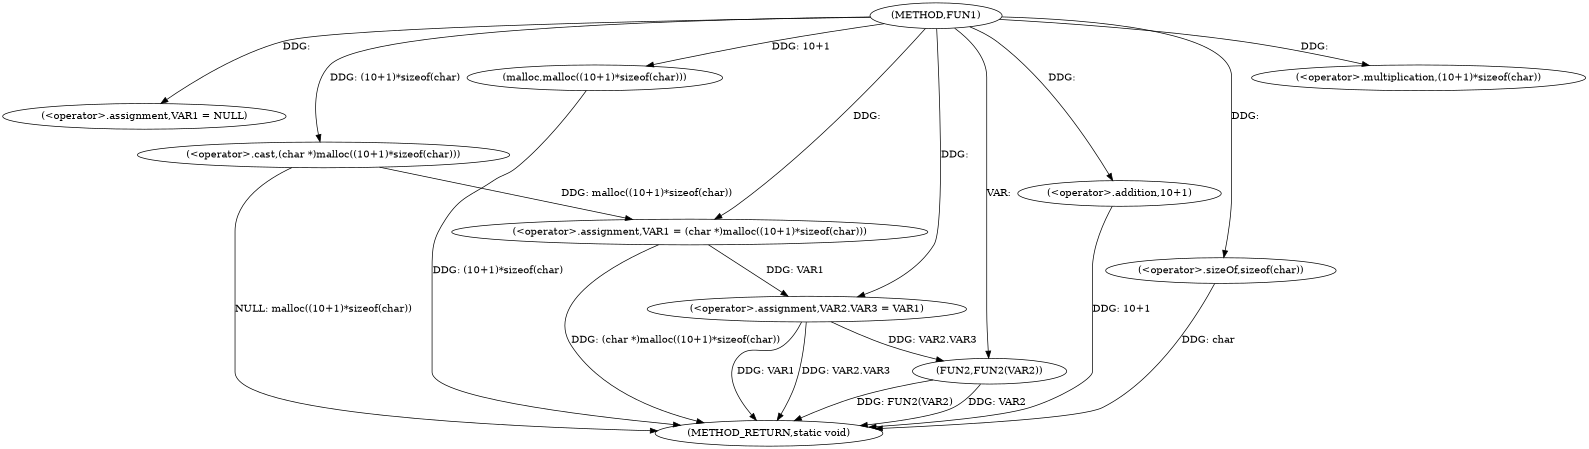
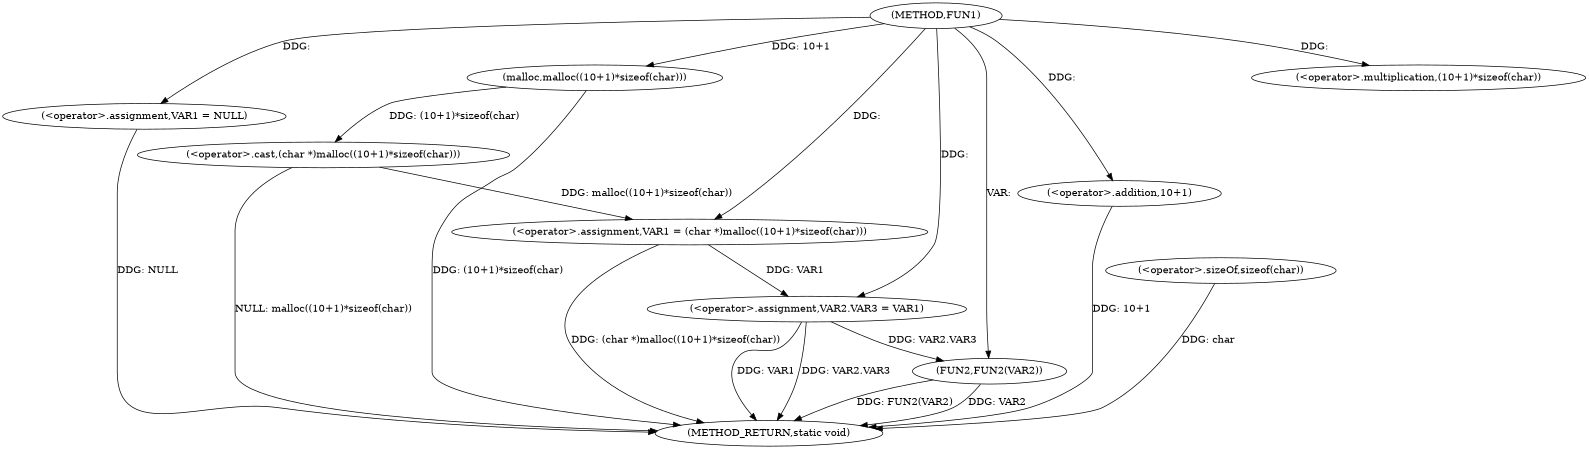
edge "(METHOD,FUN1)" -> "(<operator>.cast,(char *)malloc((10+1)*sizeof(char)))": now "(malloc,malloc((10+1)*sizeof(char)))" -> "(<operator>.cast,(char *)malloc((10+1)*sizeof(char)))"
edge "(METHOD,FUN1)" -> "(<operator>.sizeOf,sizeof(char))": removed, label "DDG:"
edge "(<operator>.assignment,VAR1 = NULL)" -> "(METHOD_RETURN,static void)": added, label "DDG: NULL"
